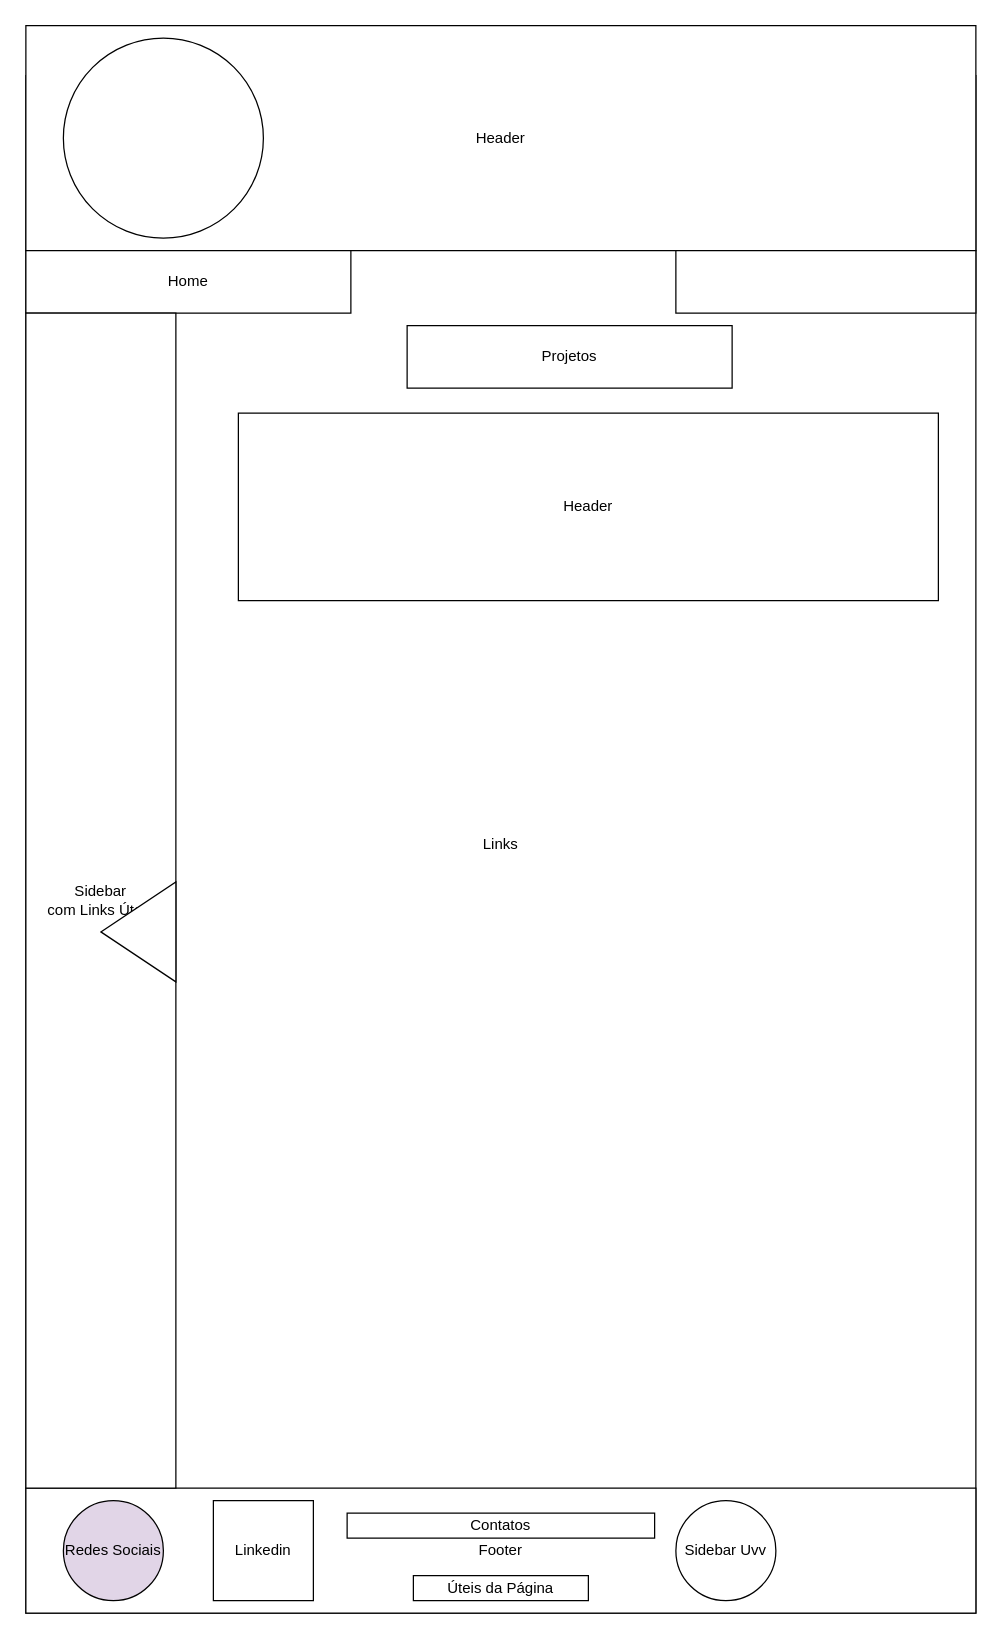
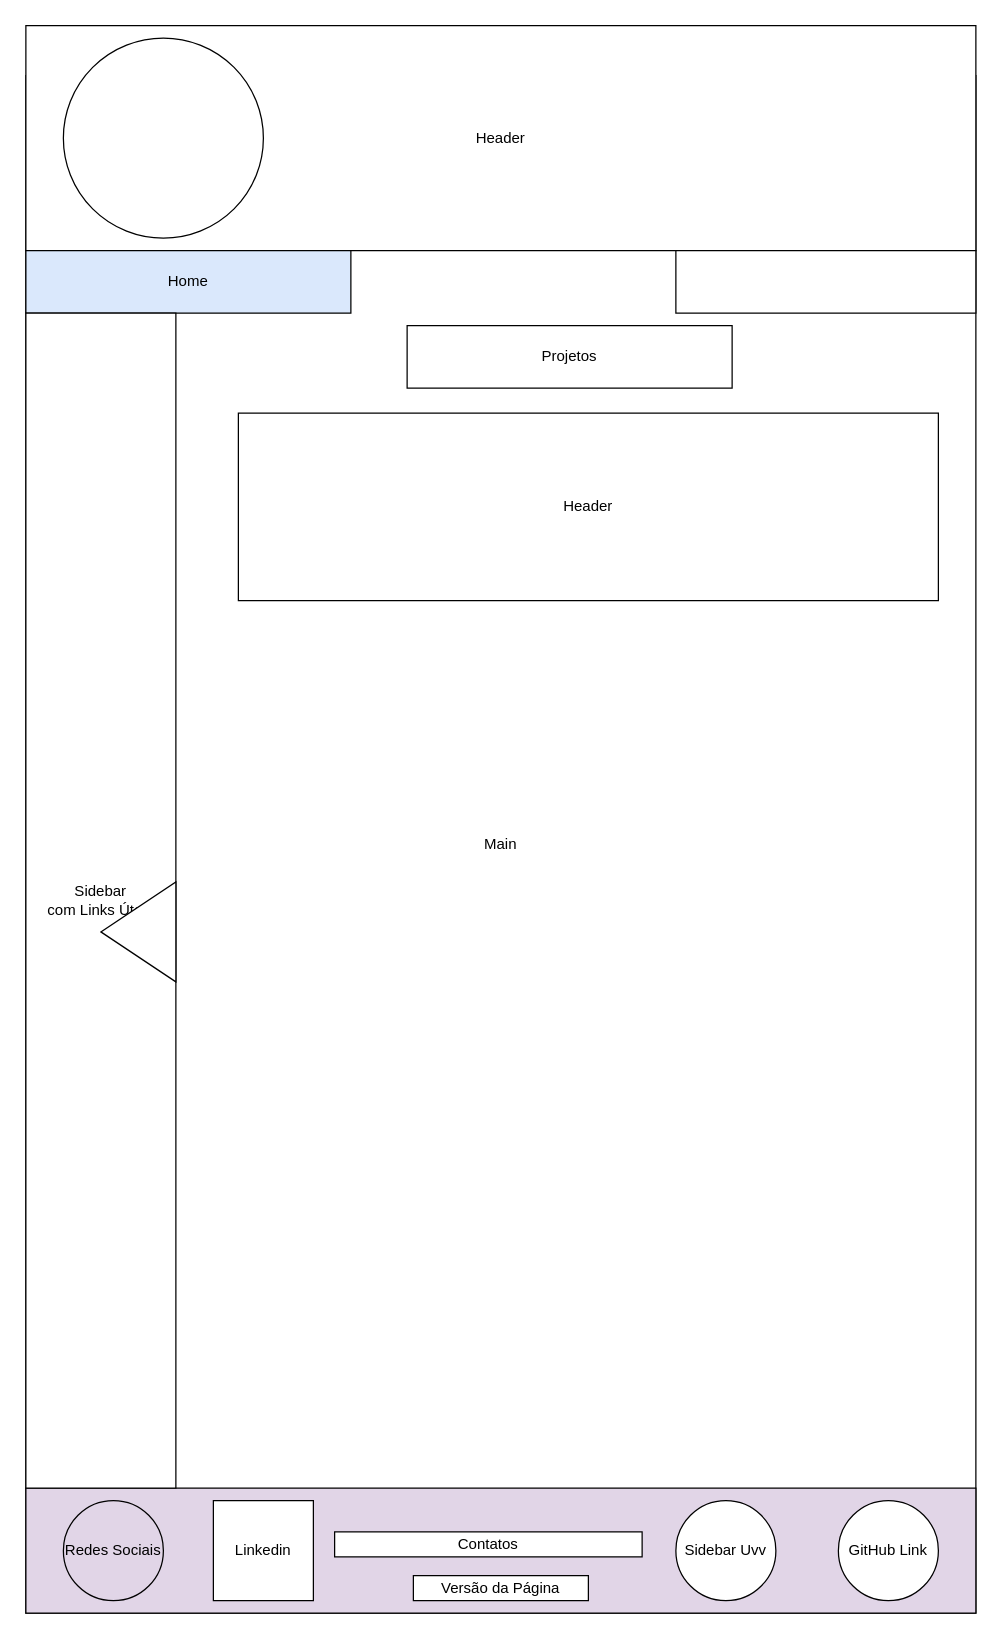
node "Home": fillcolor #ffffff -> #dae8fc
node "Links": label "Links" -> "Main"
node "Contatos": moved (501, 1526) -> (488, 1544)
node "Footer": fillcolor #ffffff -> #e1d5e7
node "GitHub Link": added
node "Úteis da Página": label "Úteis da Página" -> "Versão da Página"
